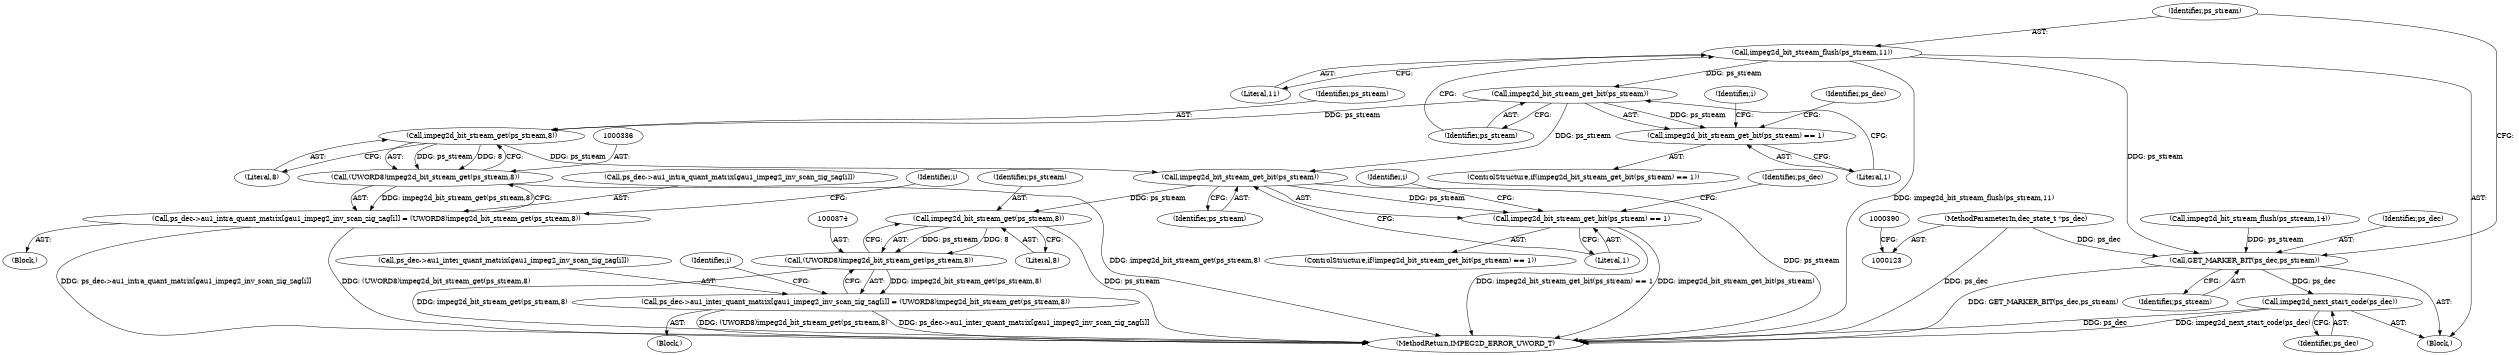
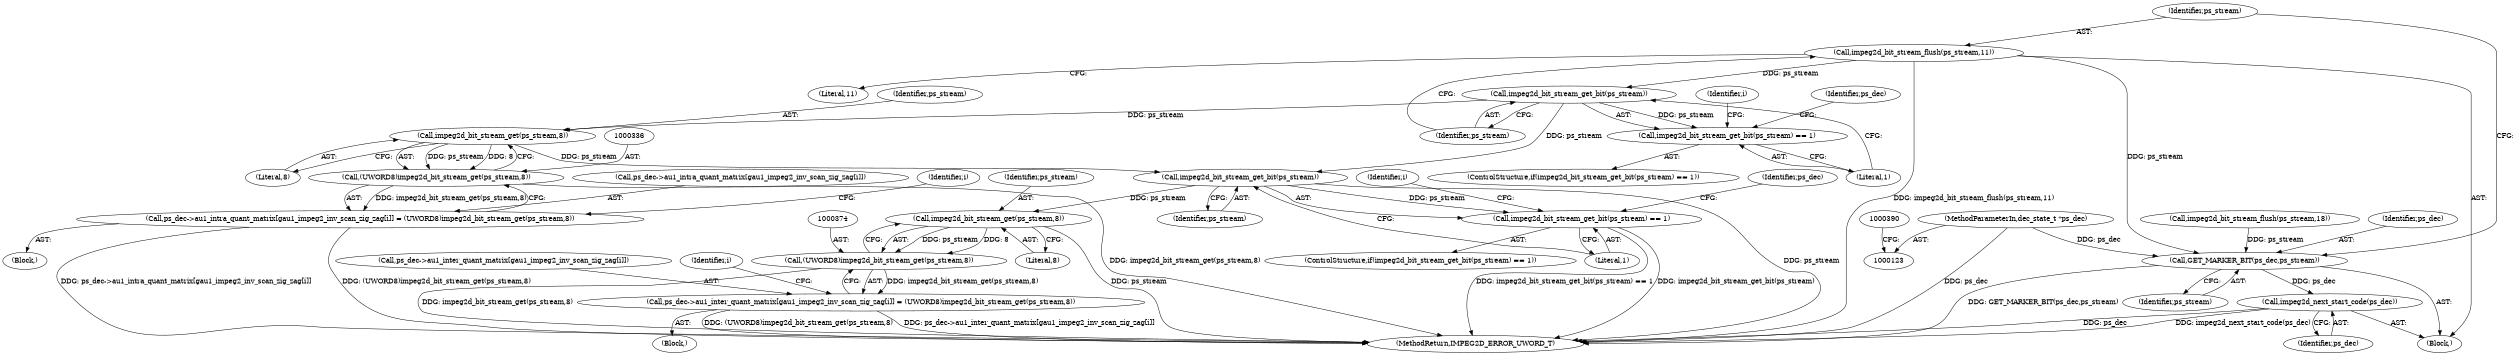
edge "(Literal,11)" -> "(Call,impeg2d_bit_stream_flush(ps_stream,11))": removed, label "AST:"
node "(Call,impeg2d_bit_stream_flush(ps_stream,14))": label "(Call,impeg2d_bit_stream_flush(ps_stream,14))" -> "(Call,impeg2d_bit_stream_flush(ps_stream,18))"
